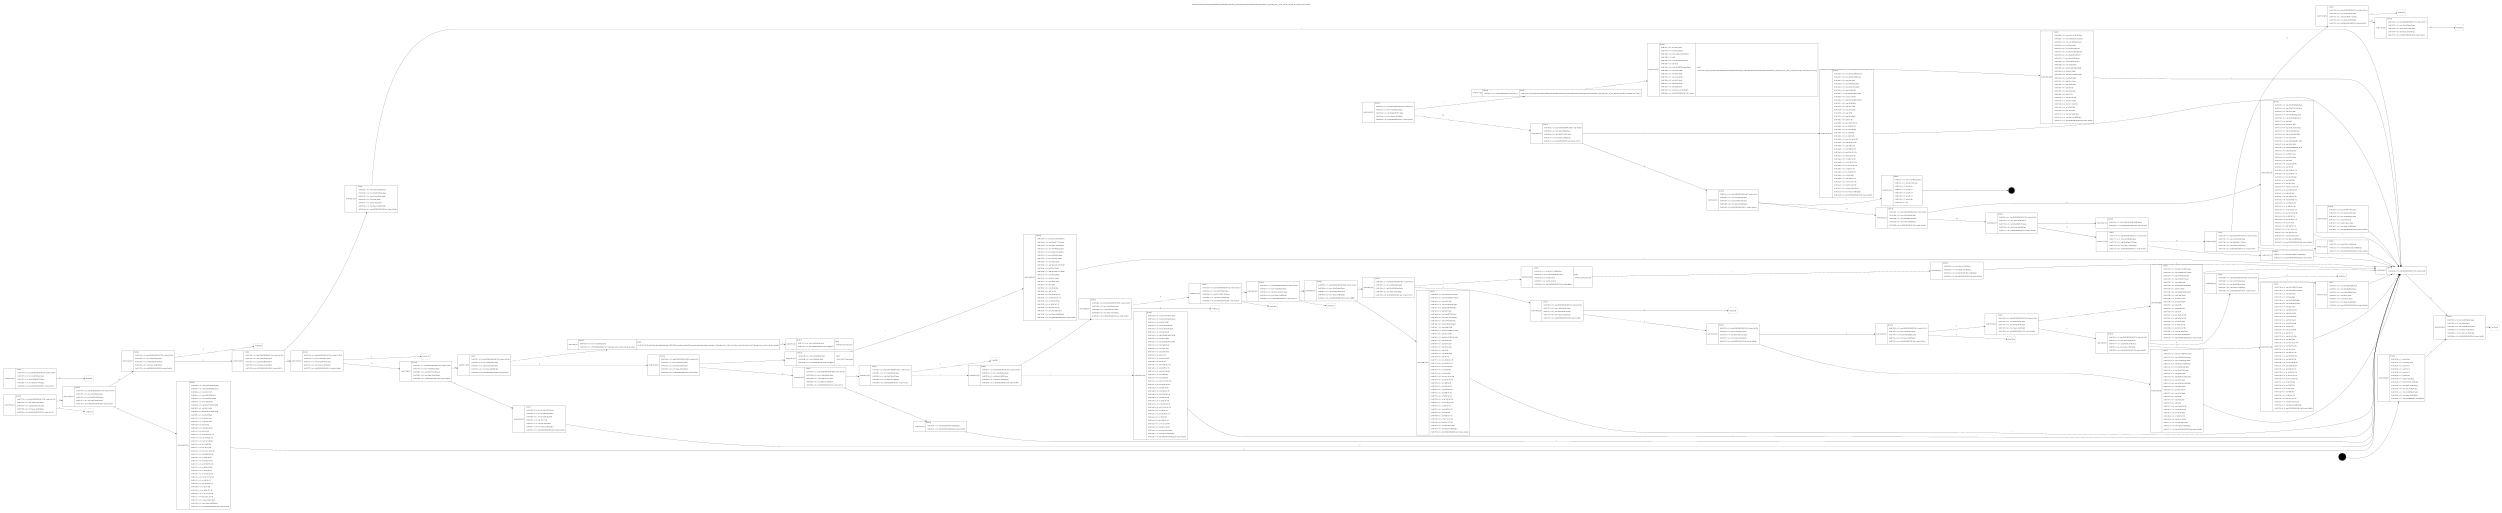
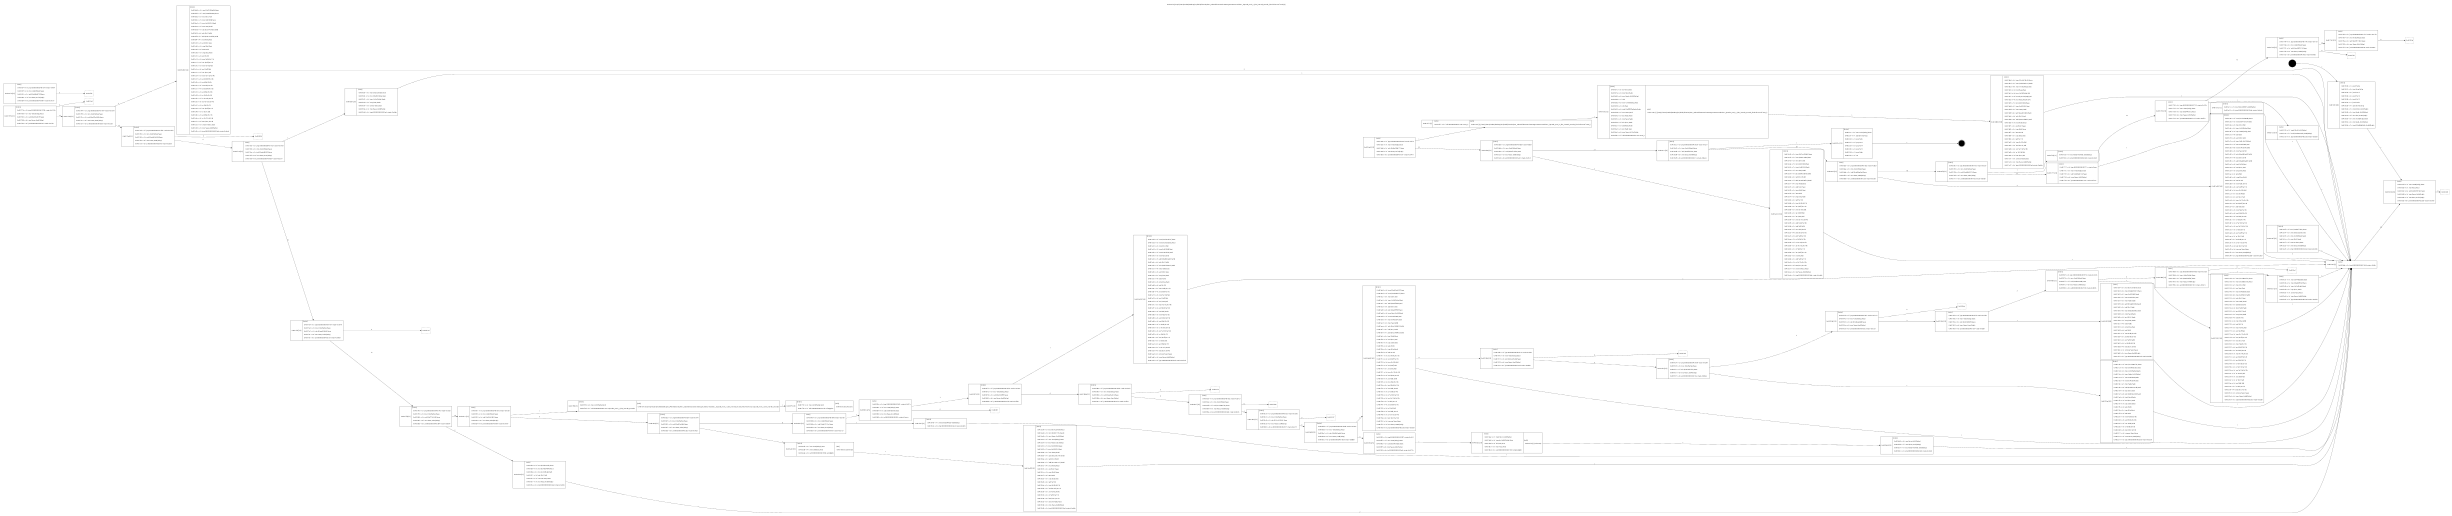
edge "0x4018f2 [25]" -> "0x40190b [25]": now "0x401eb8 [165]" -> "0x40190b [25]"
